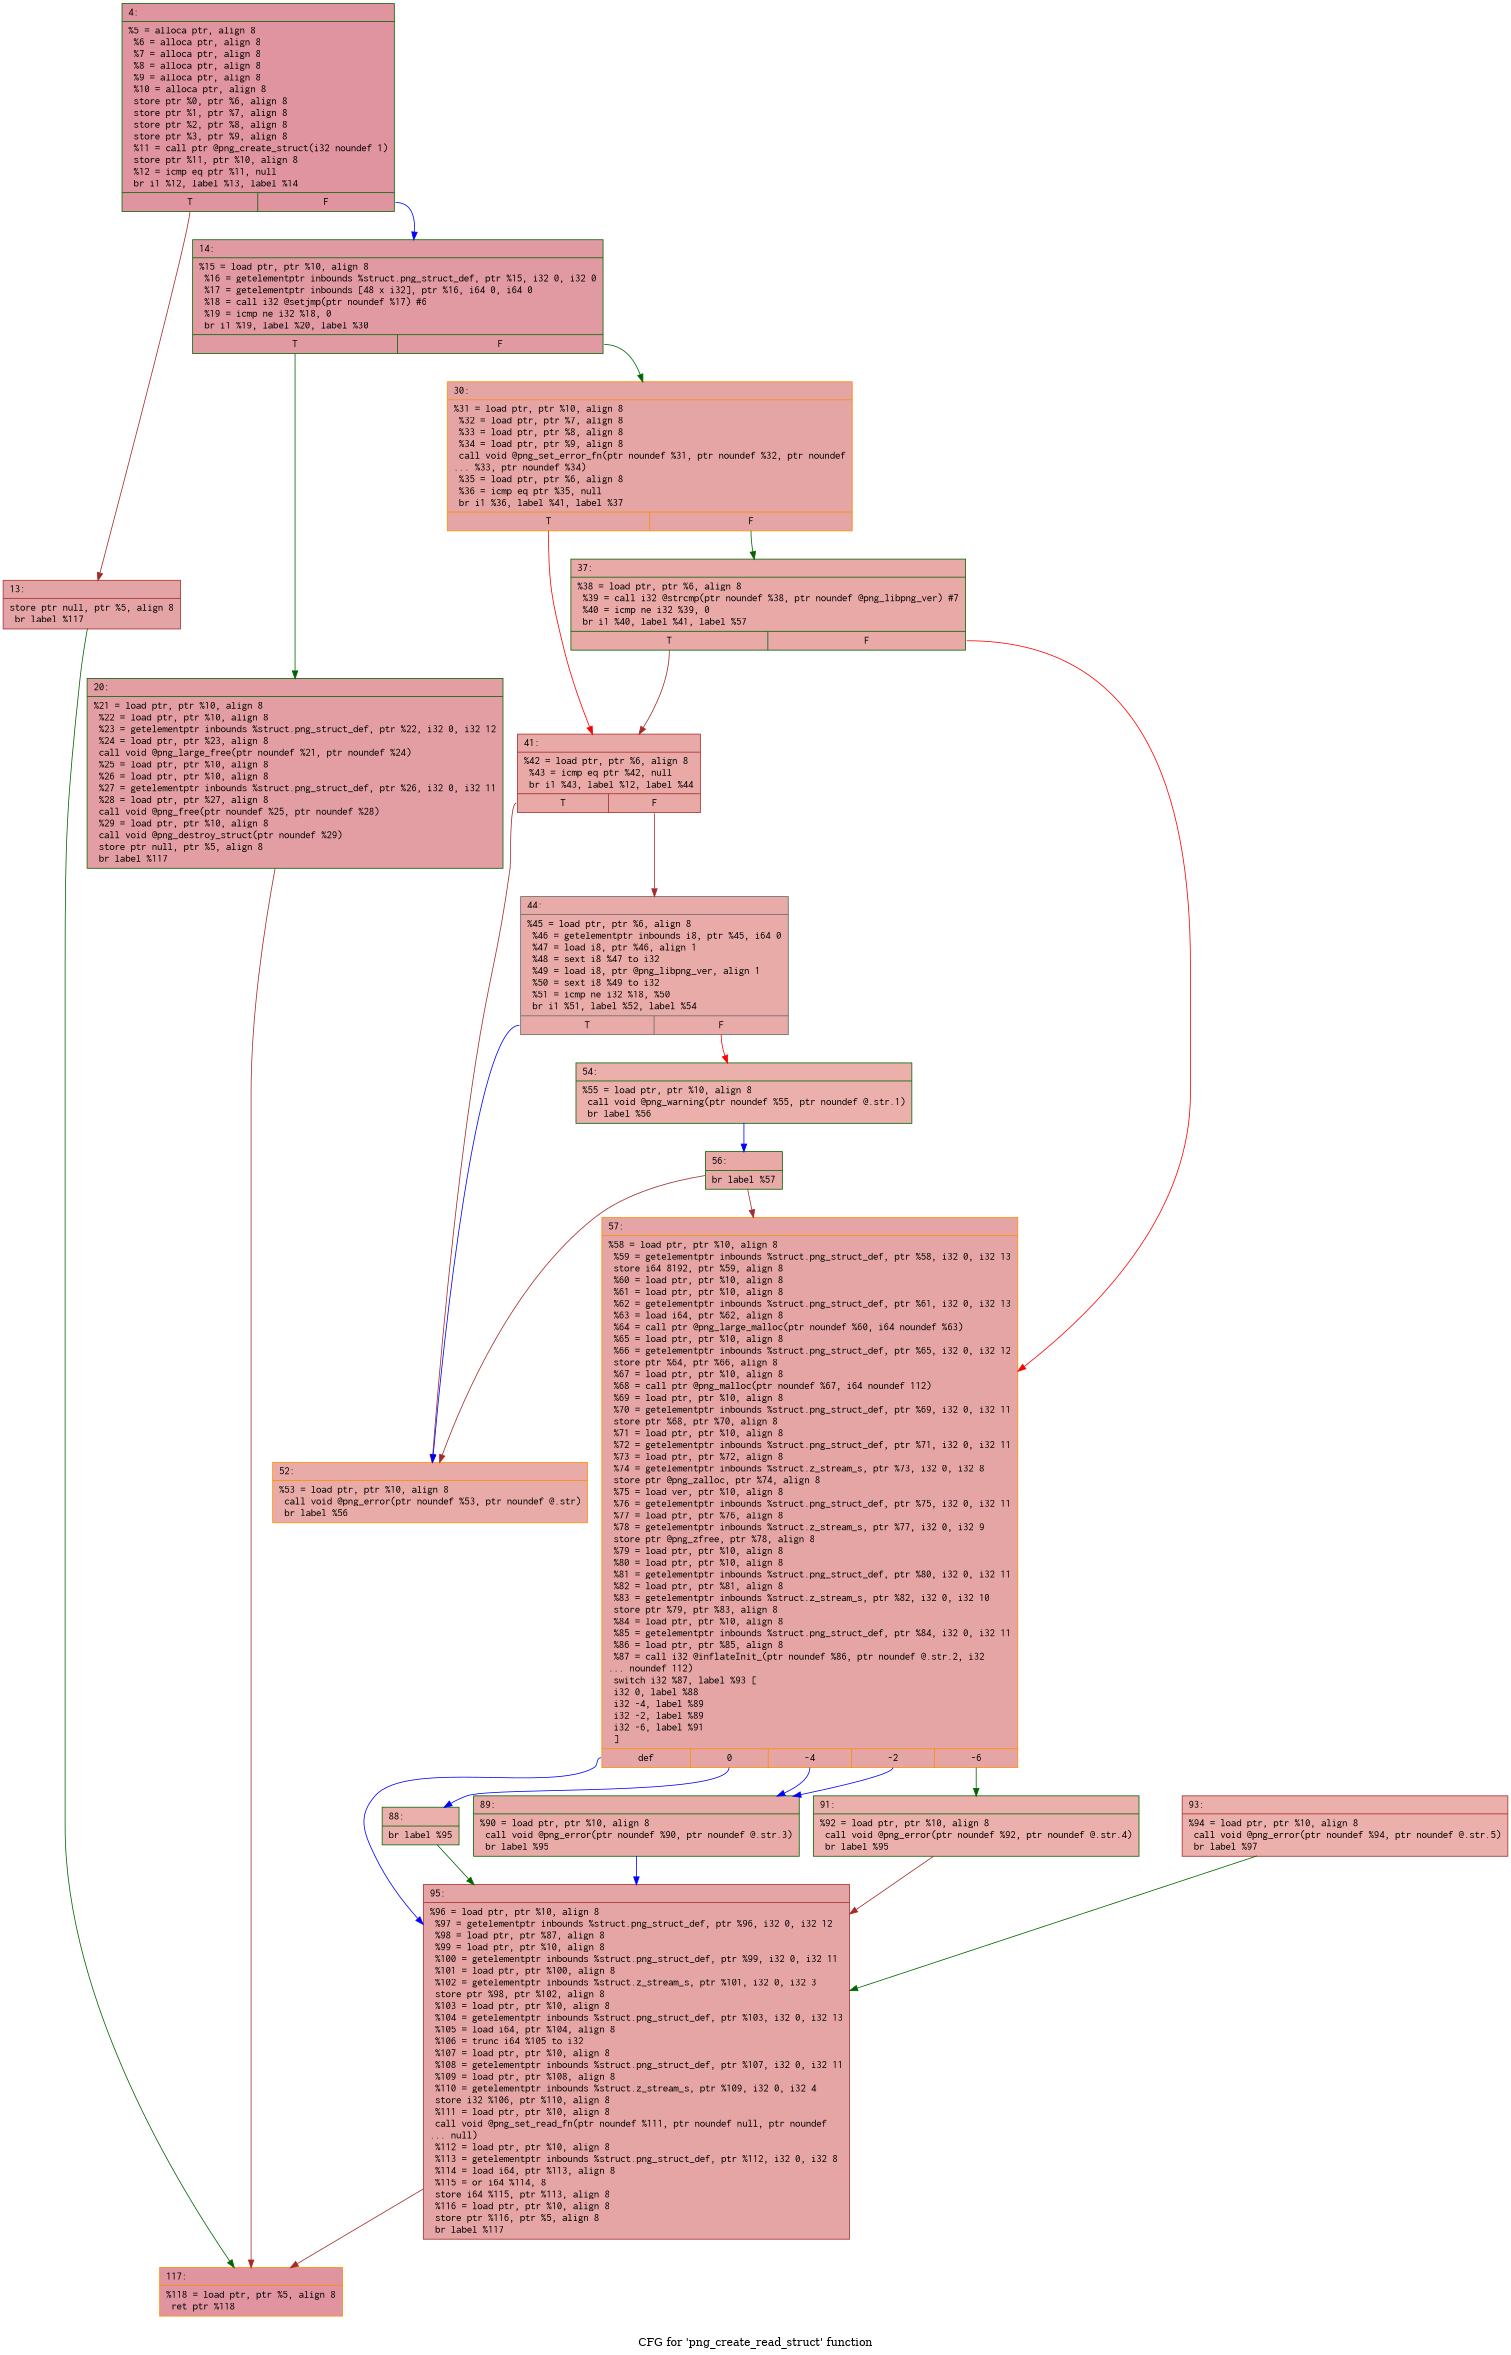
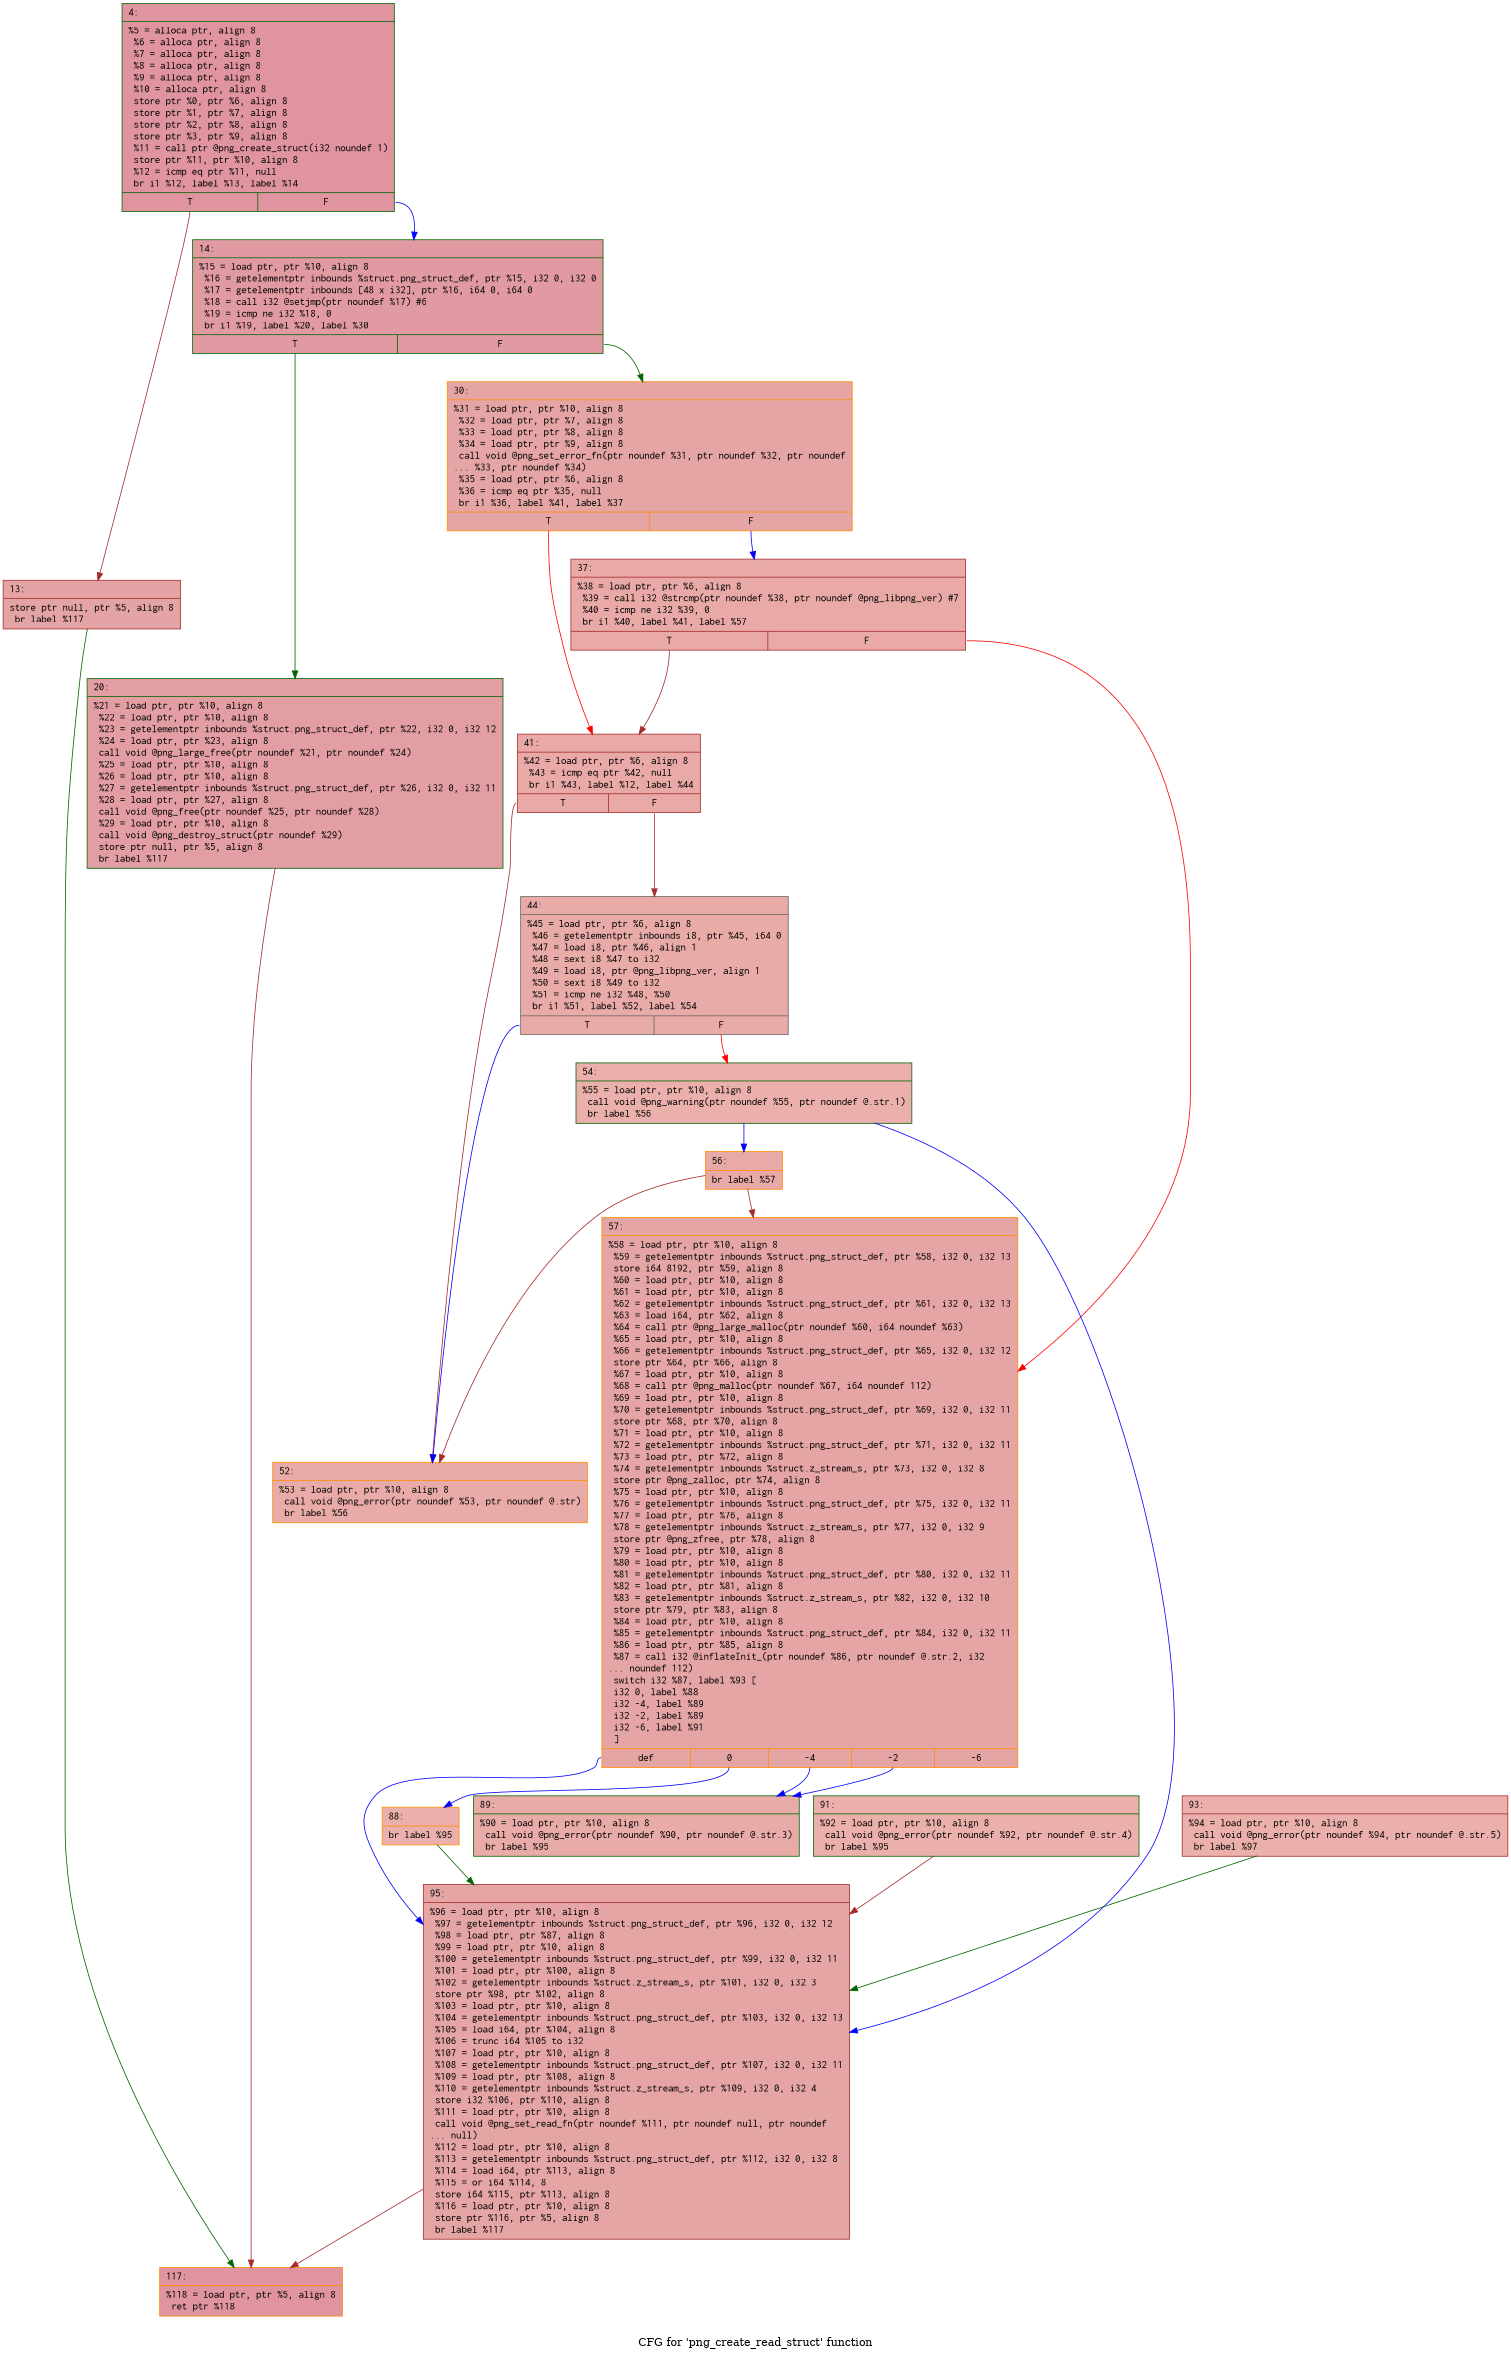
edge "30:" -> "37:": color darkgreen -> blue
node "37:": color darkgreen -> brown
node "44:": text "%51 = icmp ne i32 %18, %50" -> "%51 = icmp ne i32 %48, %50"
node "56:": color darkgreen -> darkorange
node "57:": text "%75 = load ver, ptr %10, align 8" -> "%75 = load ptr, ptr %10, align 8"
edge "57:" -> "91:": removed
node "88:": color darkgreen -> darkorange
edge "89:" -> "95:": now "54:" -> "95:"
